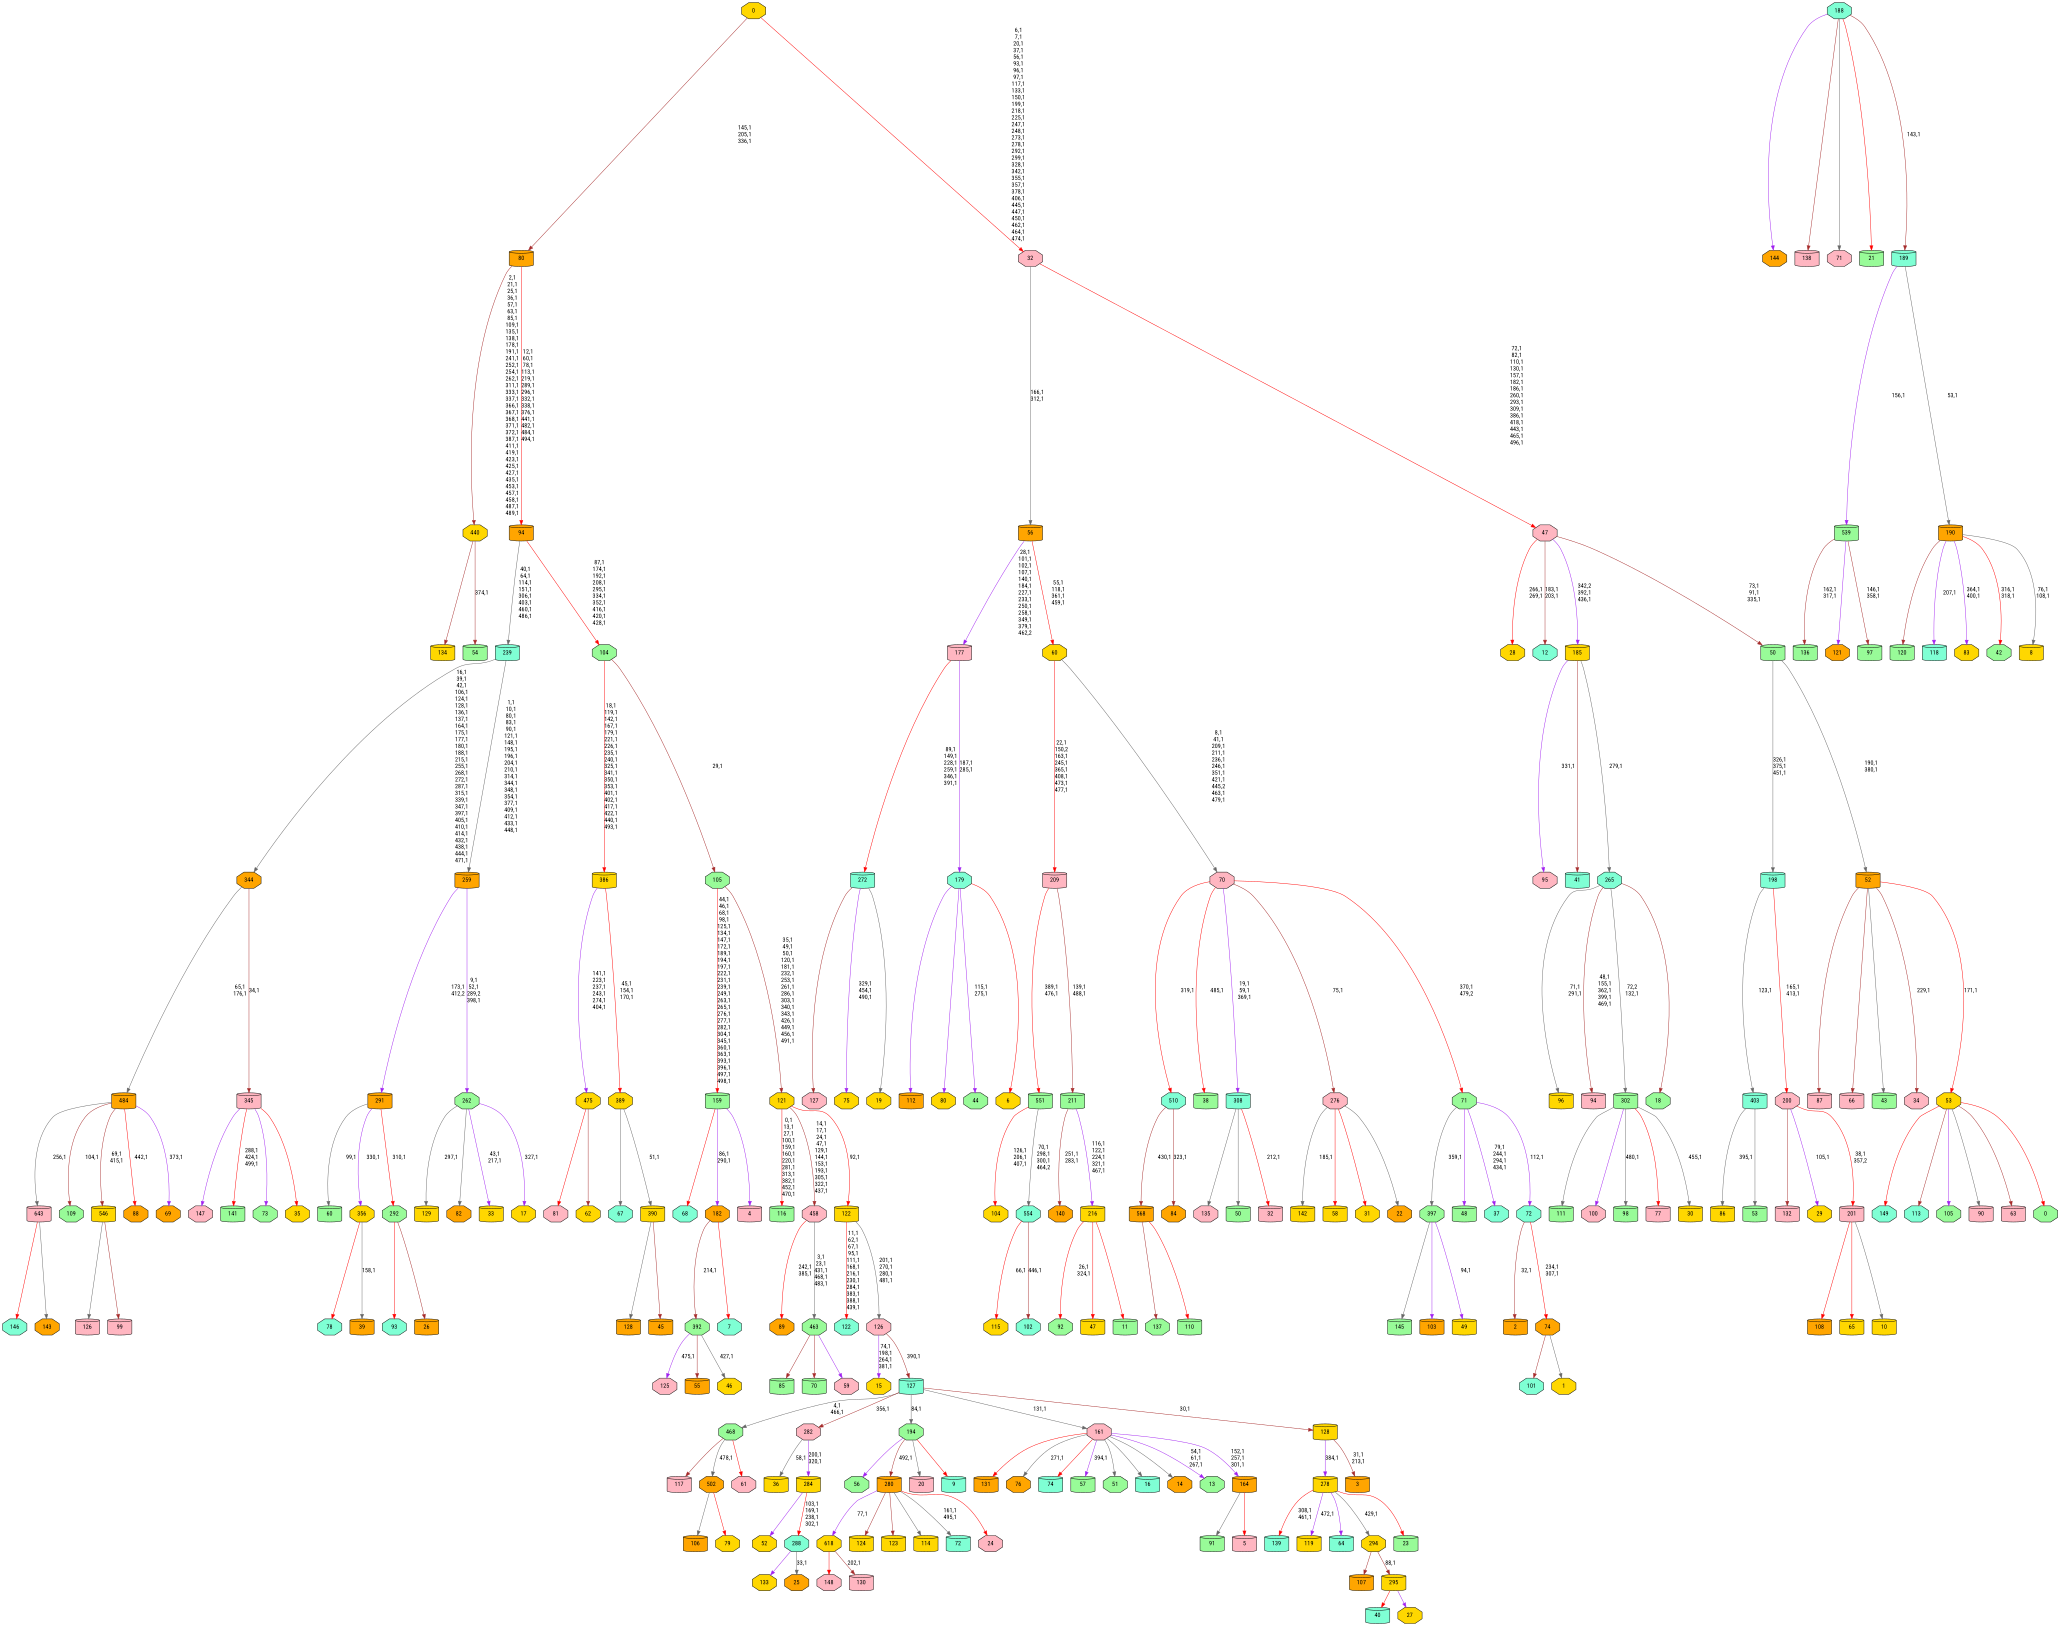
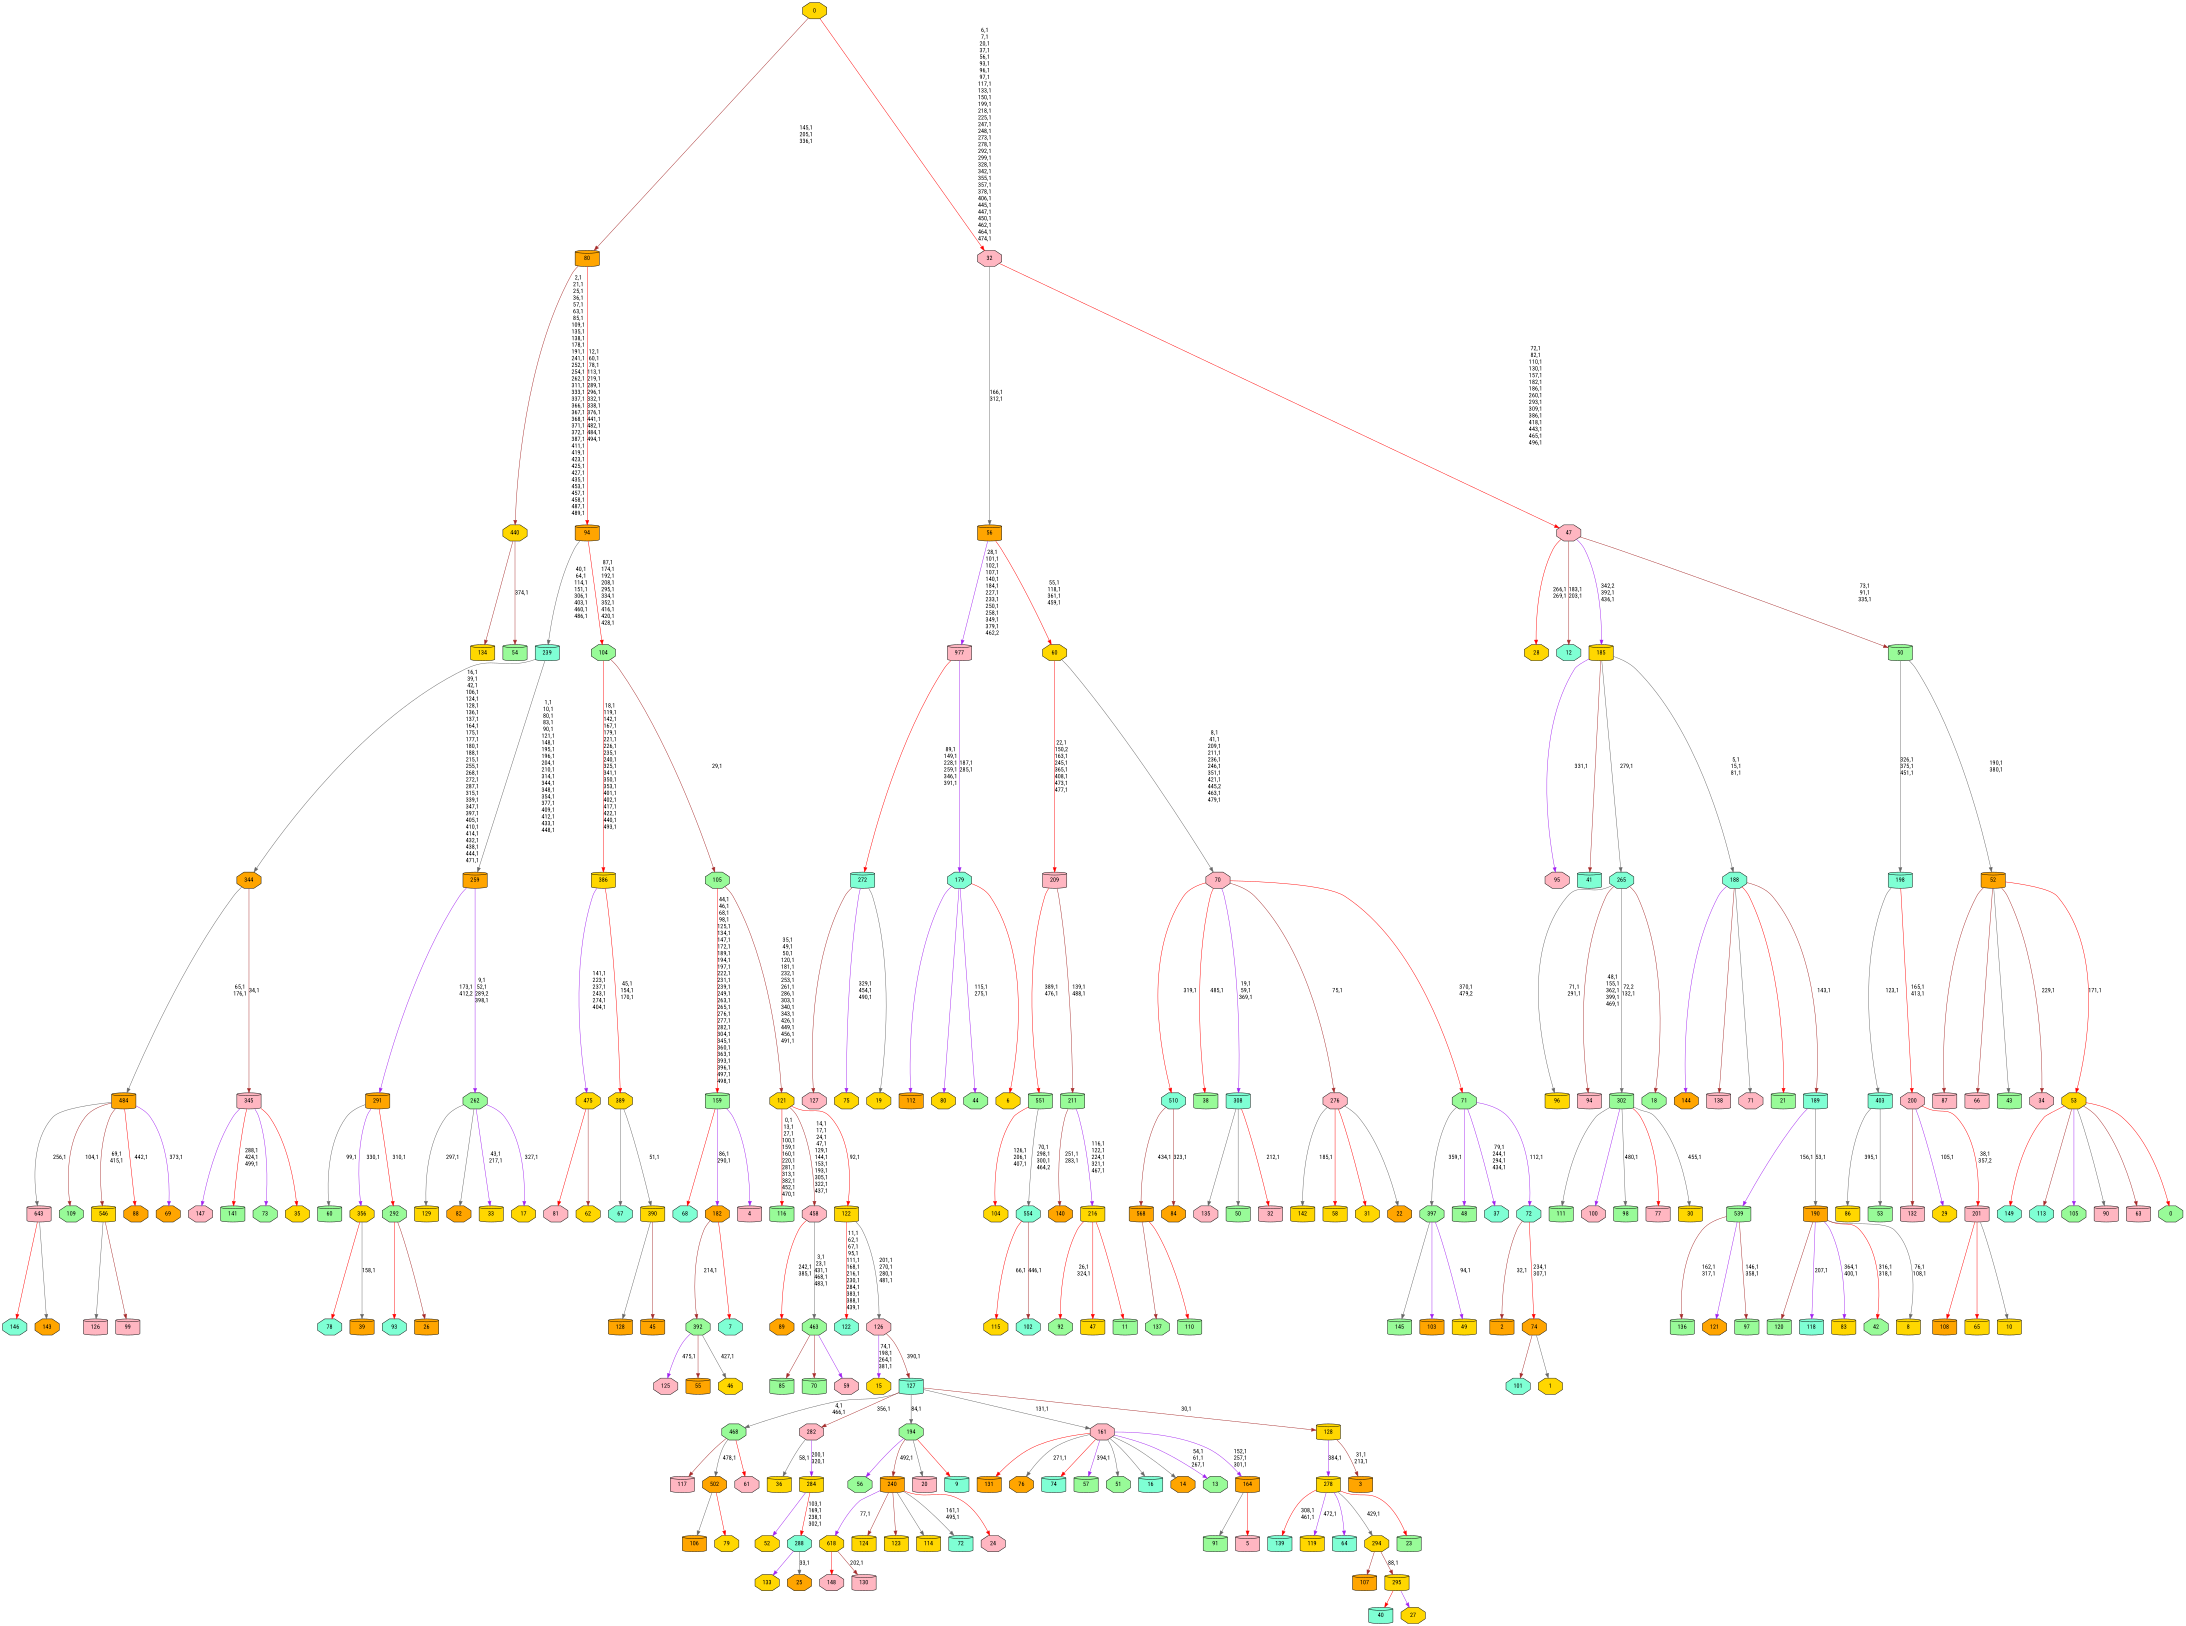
node "177": label "177" -> "977"
node "83": shape octagon -> cylinder
edge "185" -> "188": added, label "5,1 15,1 81,1"
edge "510" -> "568": label "430,1" -> "434,1"
node "280": label "280" -> "240"
